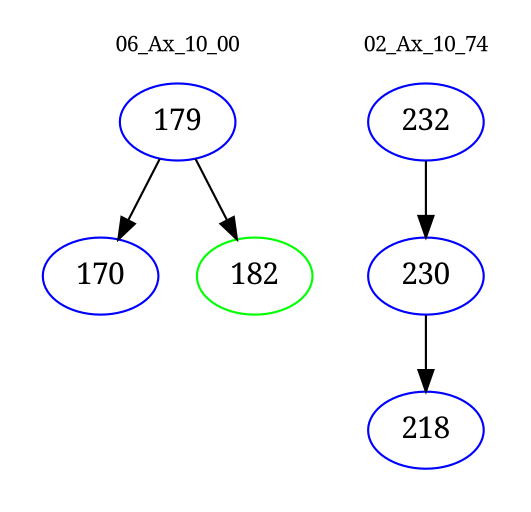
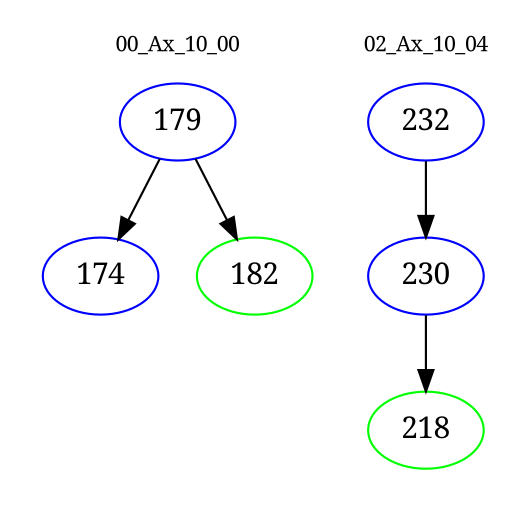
cluster "06_Ax_10_00": label "06_Ax_10_00" -> "00_Ax_10_00"
cluster "02_Ax_10_74": label "02_Ax_10_74" -> "02_Ax_10_04"
node "170": label "170" -> "174"
node "218": color blue -> green
